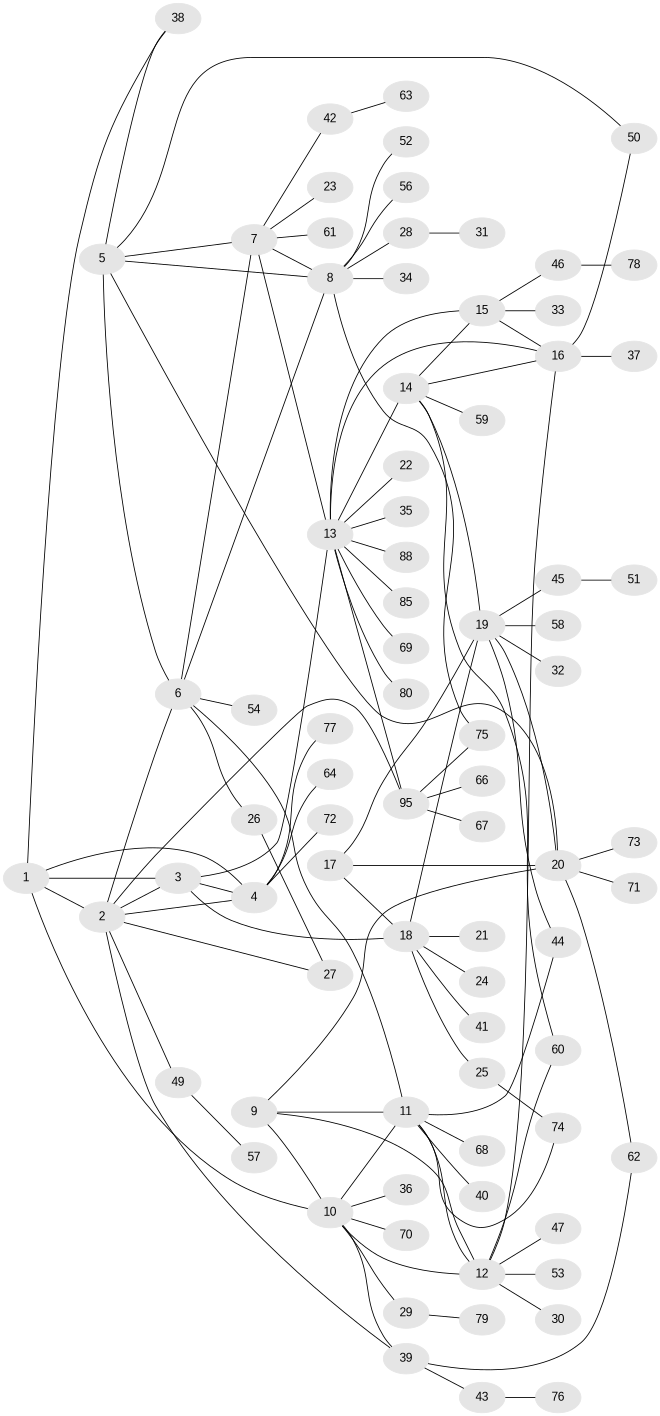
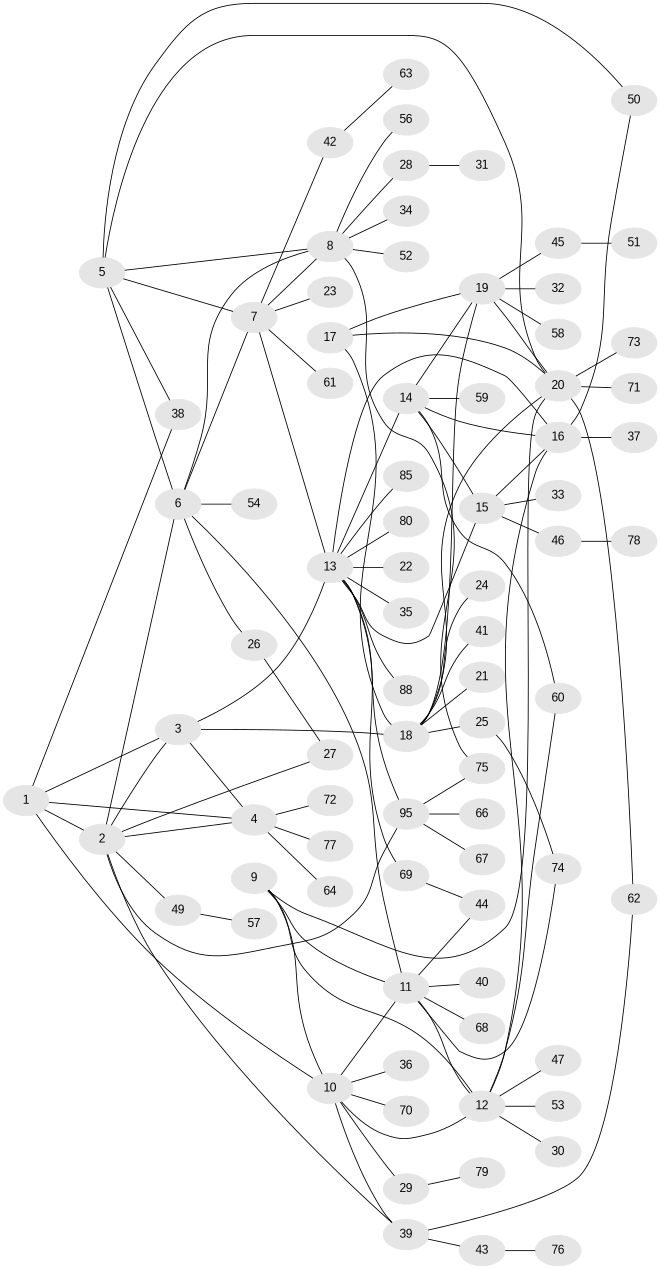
edge "20" -- "18": added
edge "19" -- "44": now "69" -- "44"
